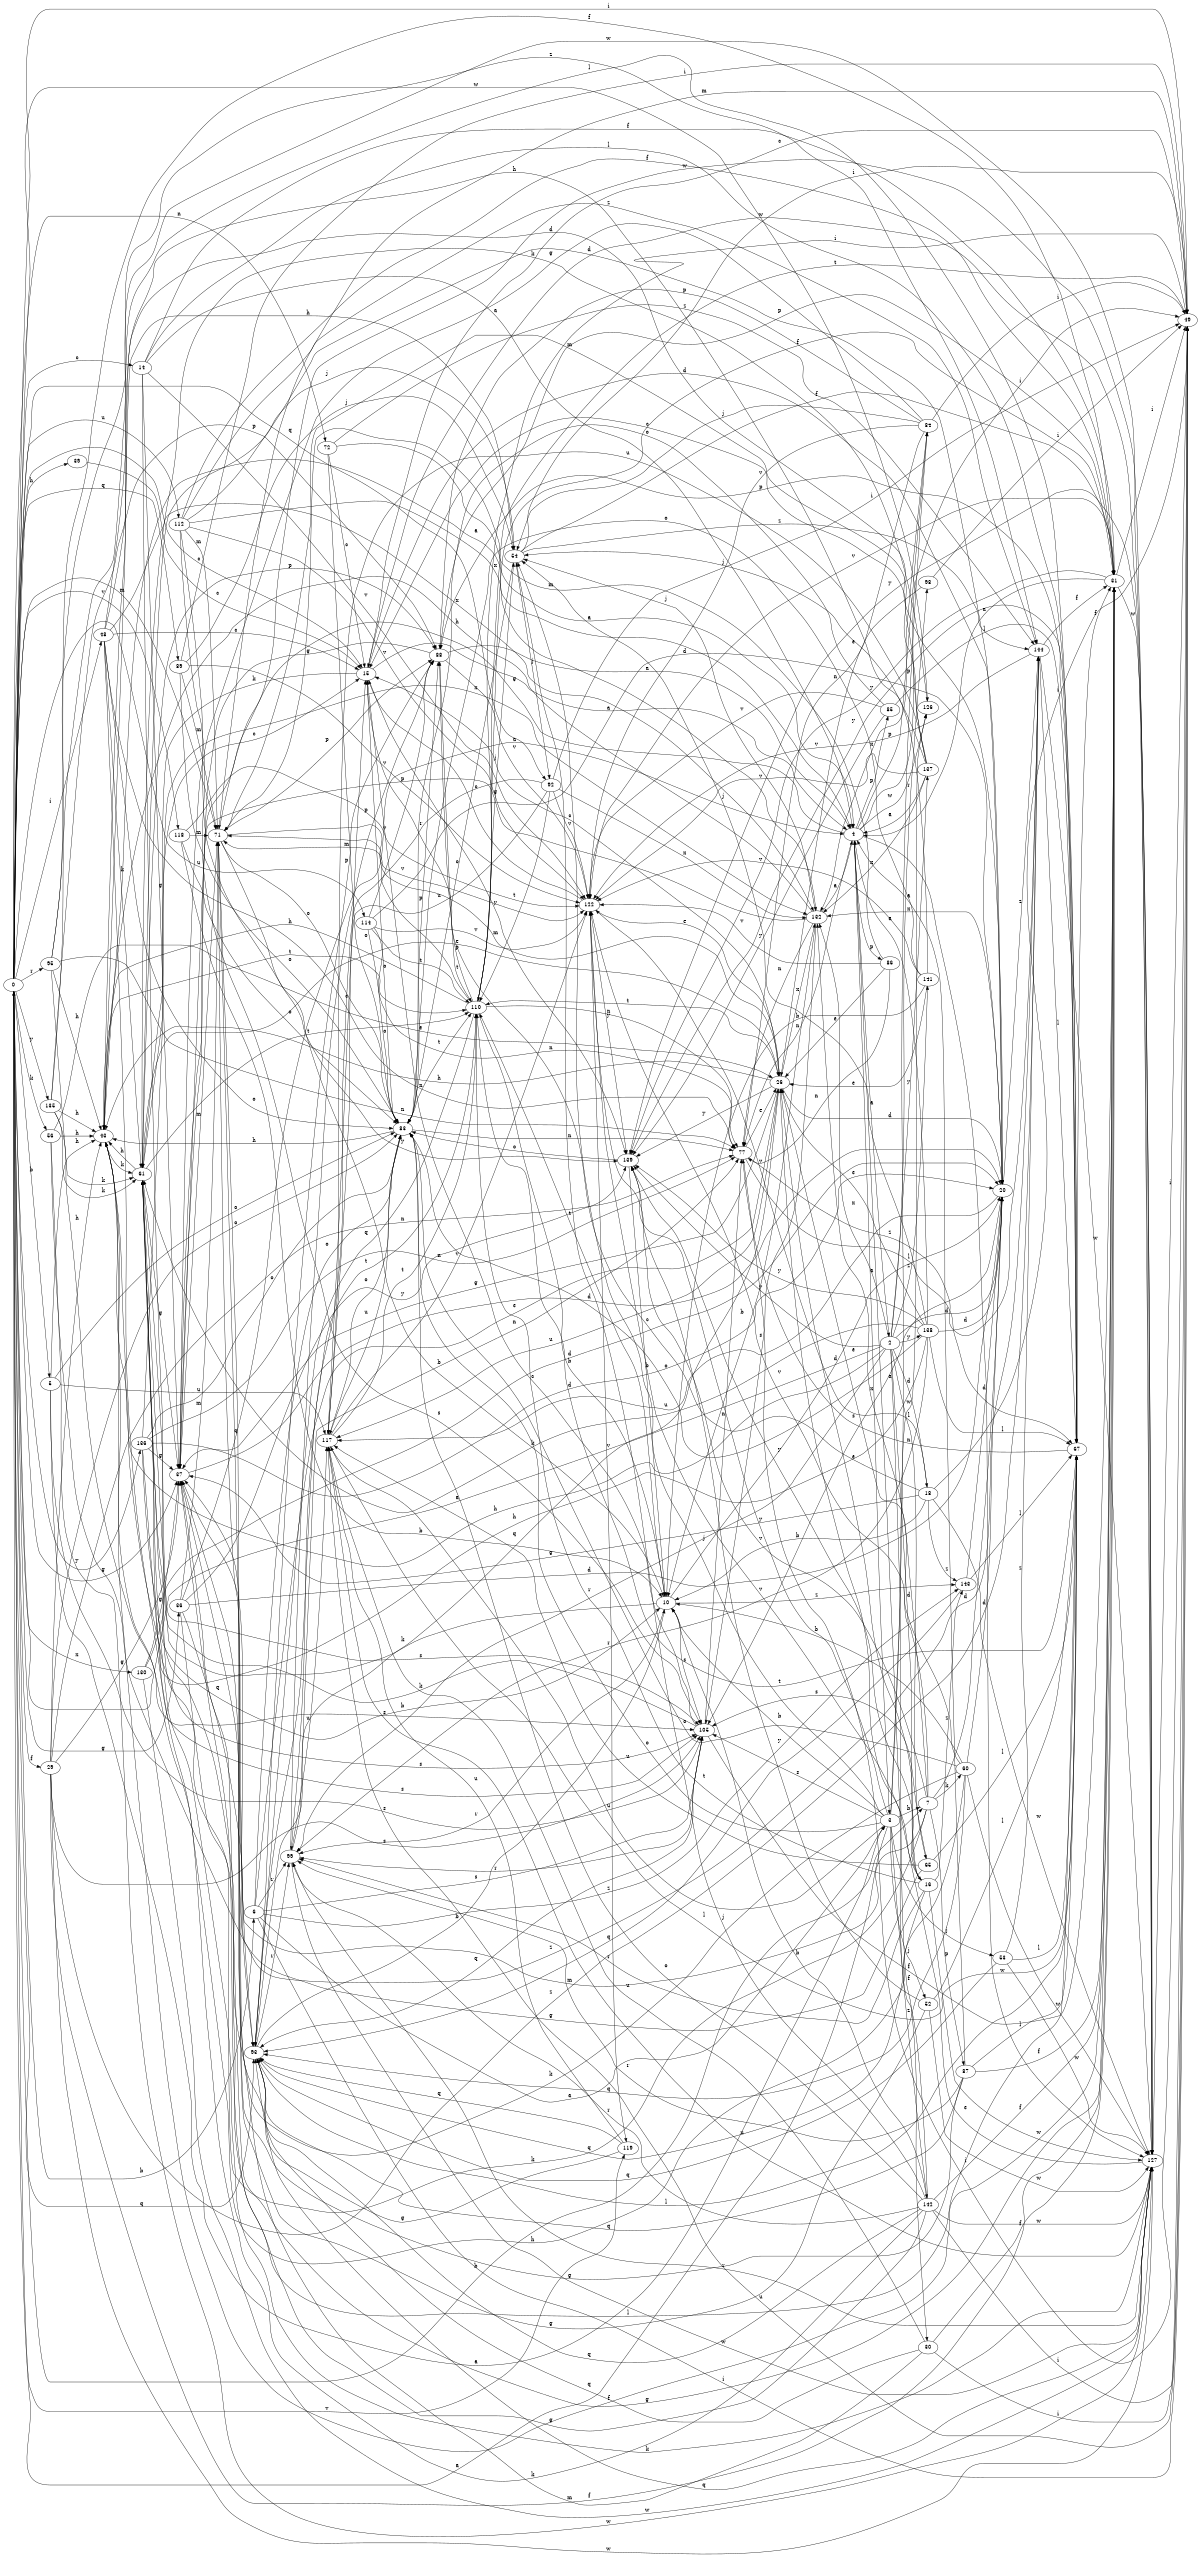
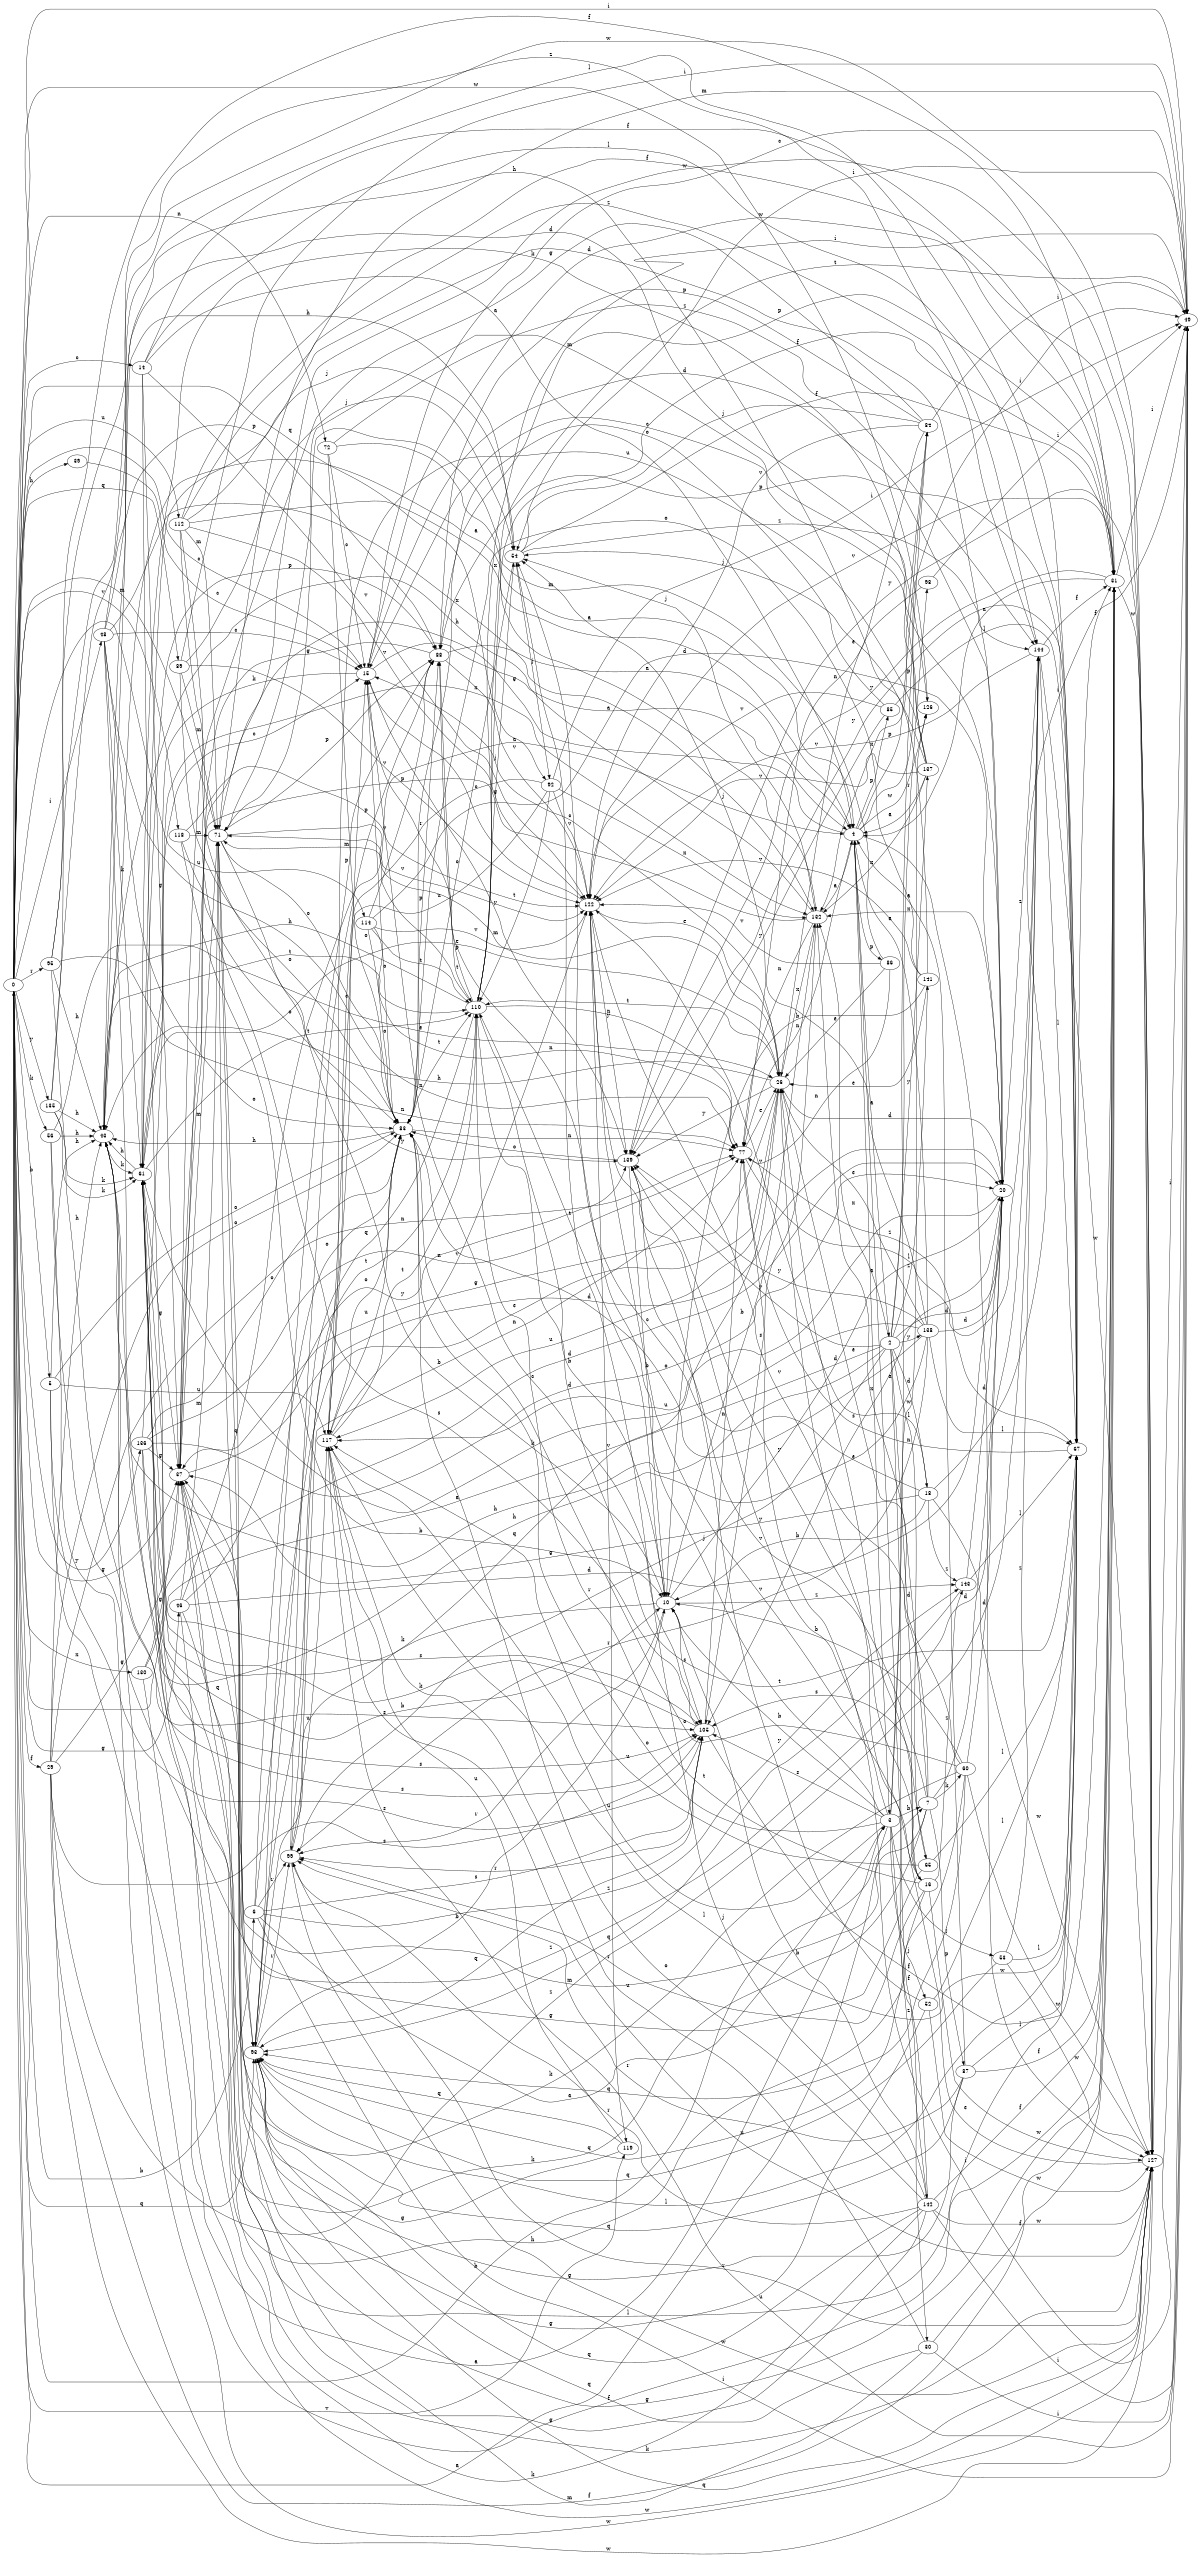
node "36": label "36" -> "46"
